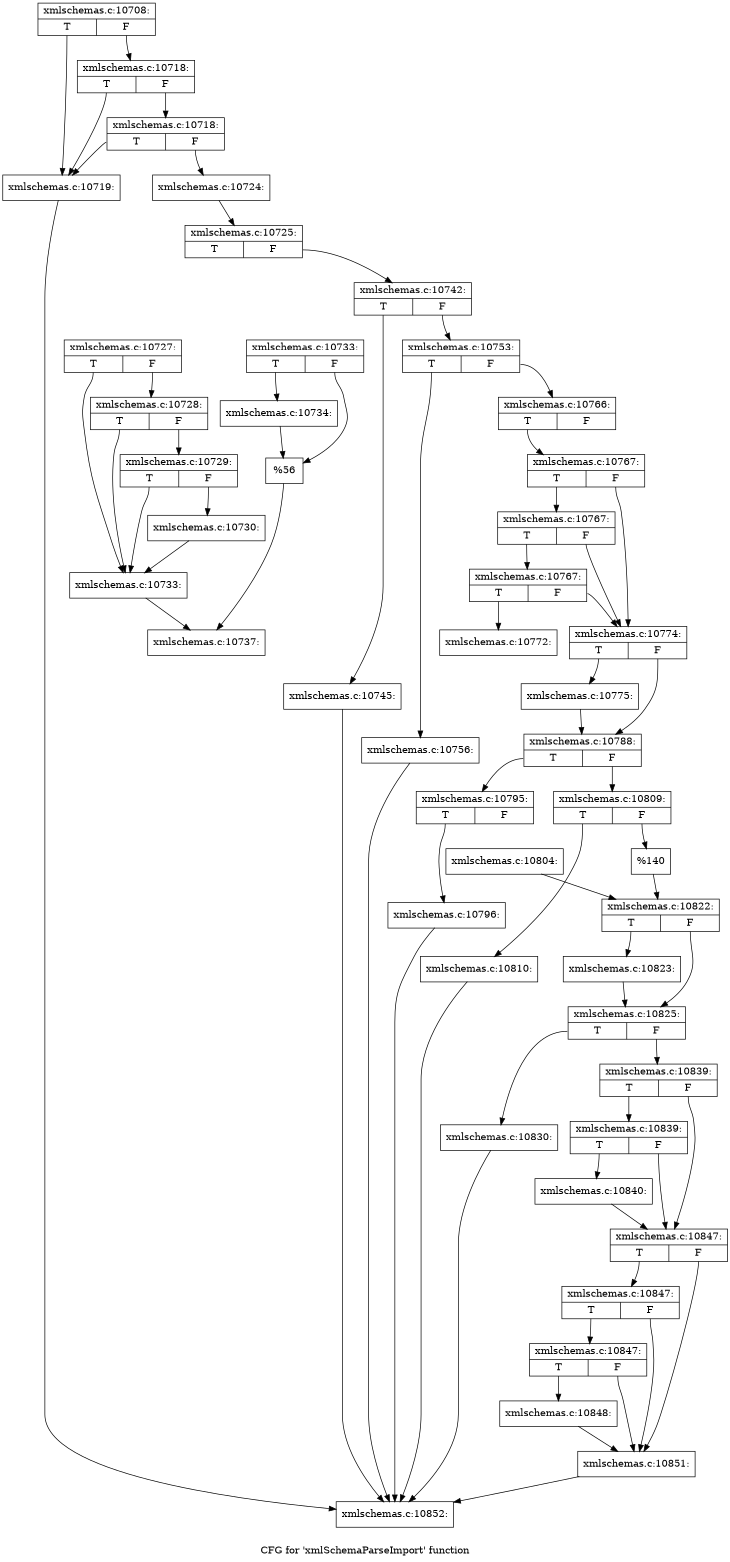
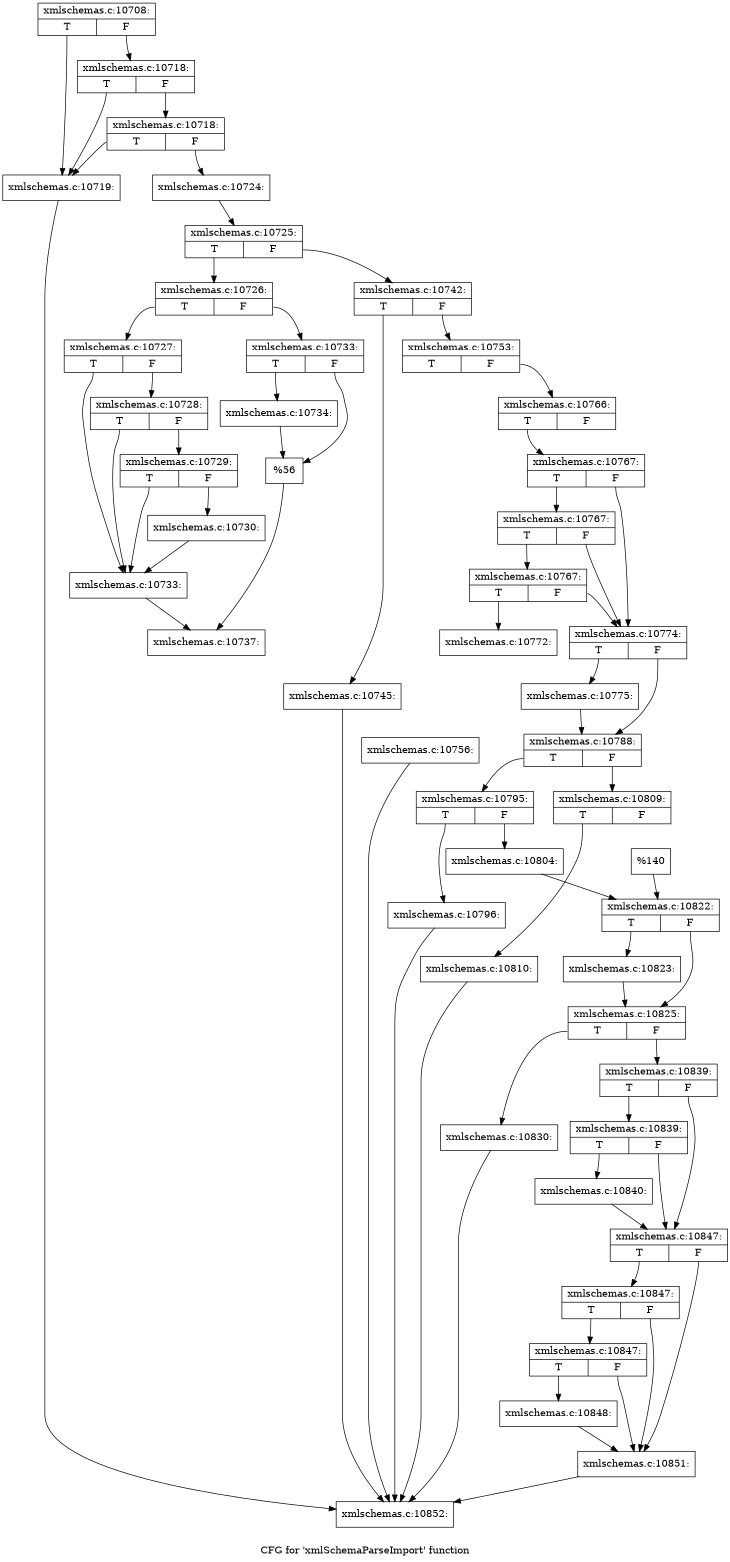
node "xmlschemas.c:10726:": added
edge "xmlschemas.c:10753:" -> "xmlschemas.c:10756:": removed
edge "xmlschemas.c:10795:" -> "xmlschemas.c:10804:": added
edge "xmlschemas.c:10809:" -> "%140": removed
